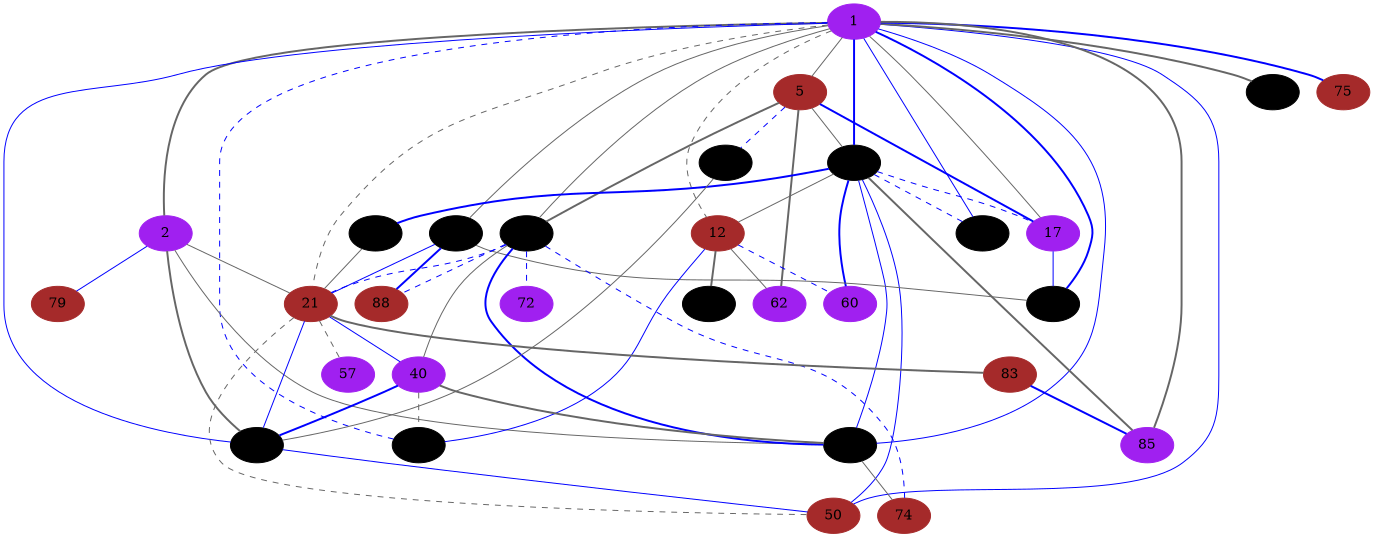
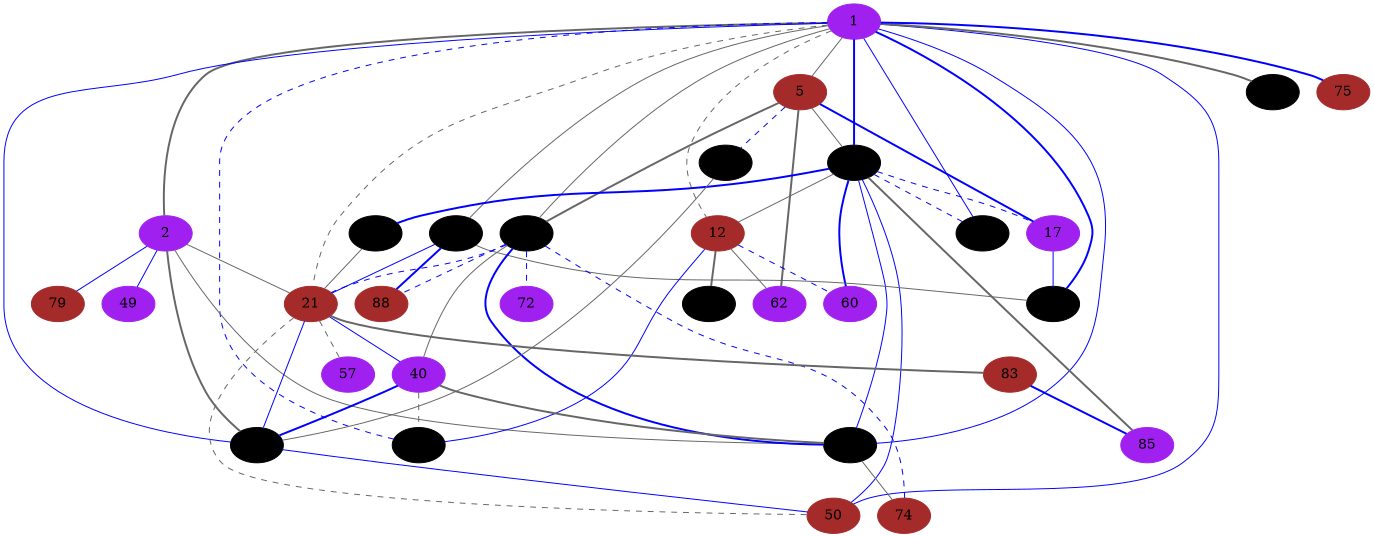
edge "1" -- "85": removed
edge "1" -- "17": removed
node "49": added
